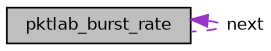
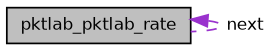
node "pktlab_burst_rate": label "pktlab_burst_rate" -> "pktlab_pktlab_rate"
